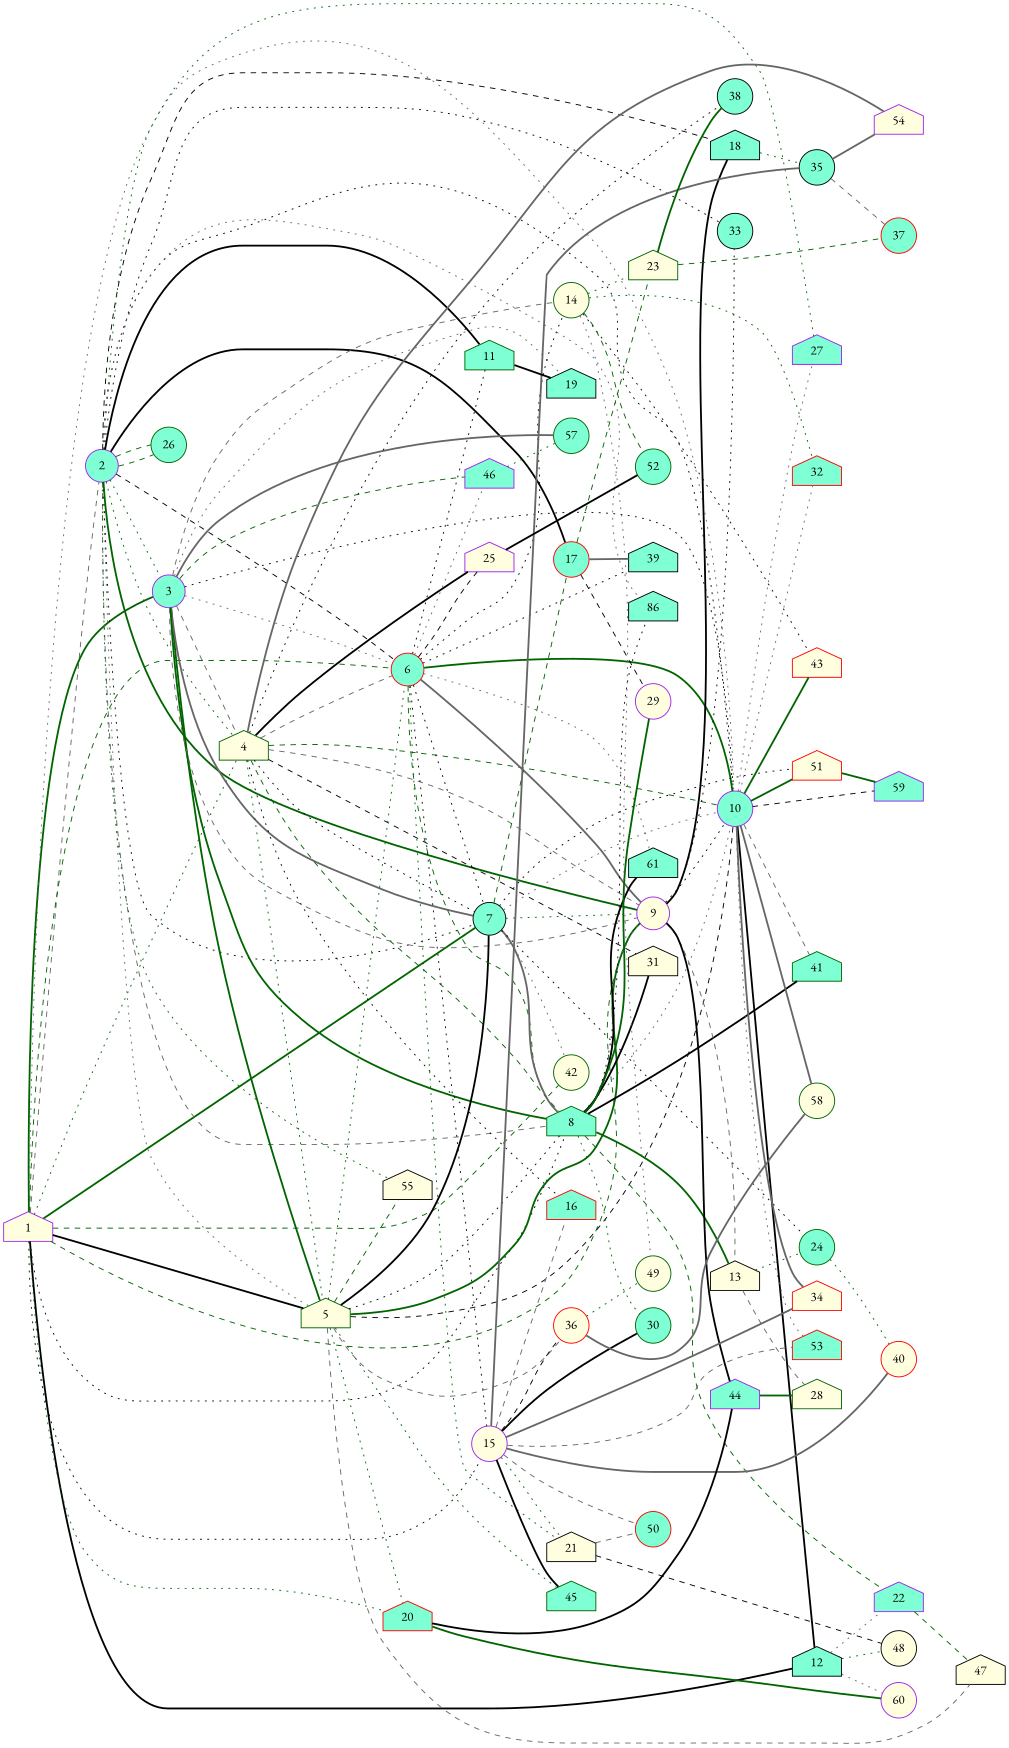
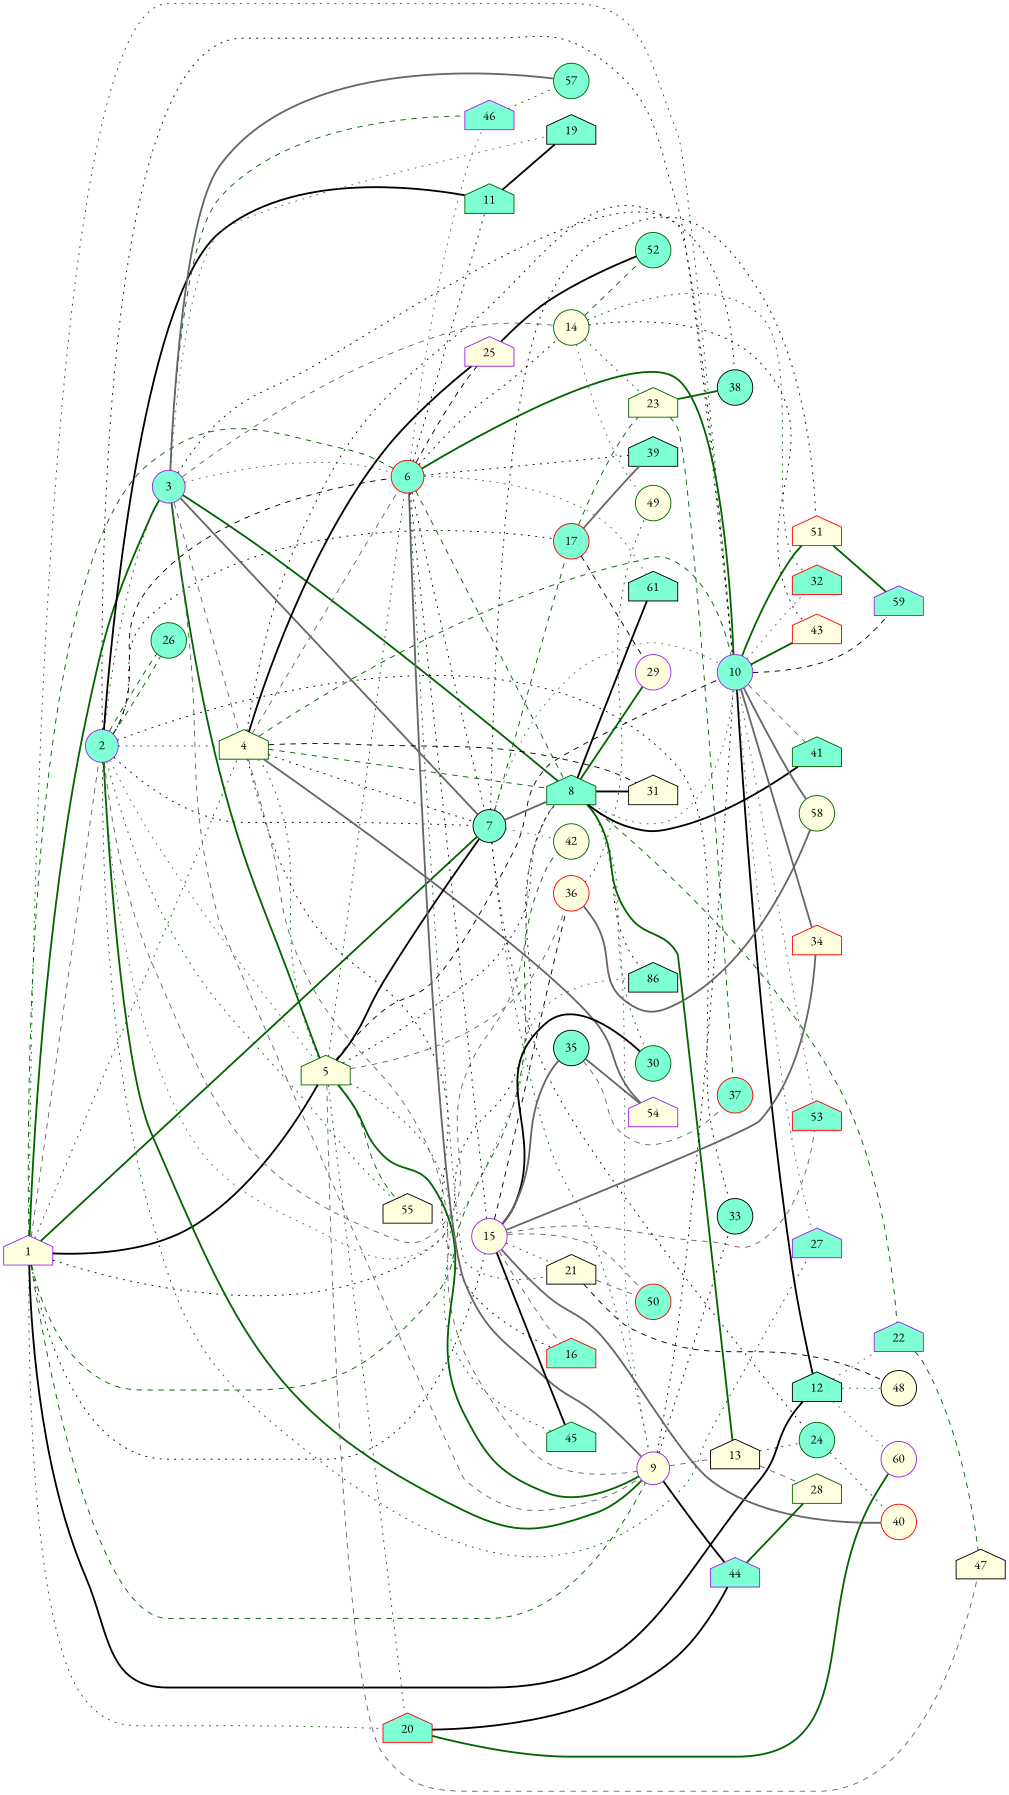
edge "10" -- "1": color gray40 -> darkgreen
node "18": removed
edge "2" -- "17": style bold -> dotted
